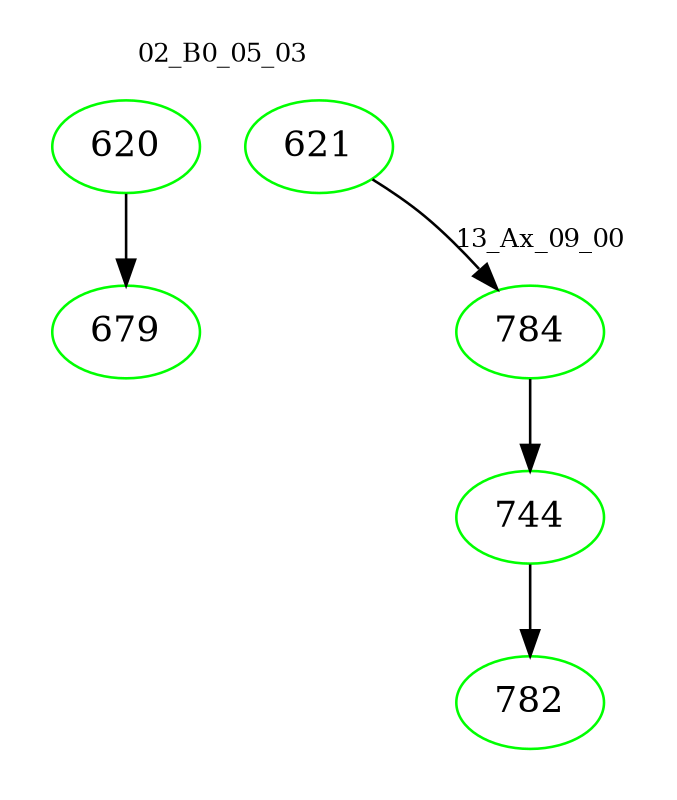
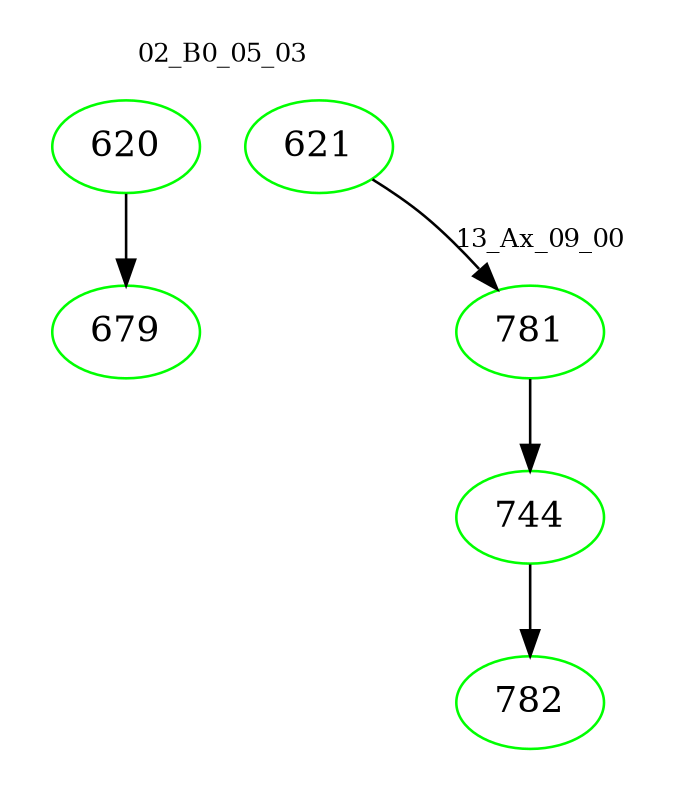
node "784": label "784" -> "781"
